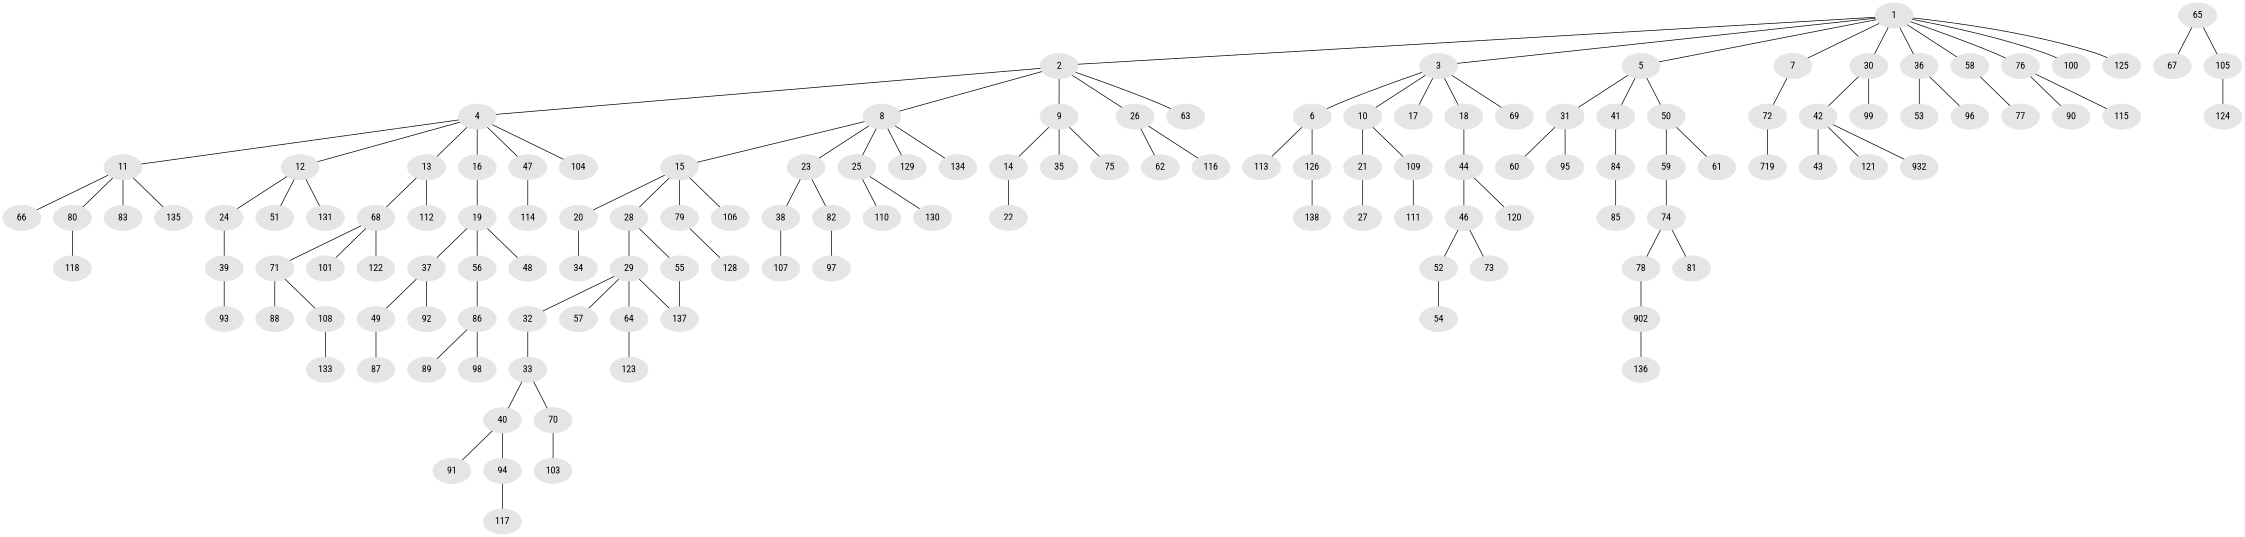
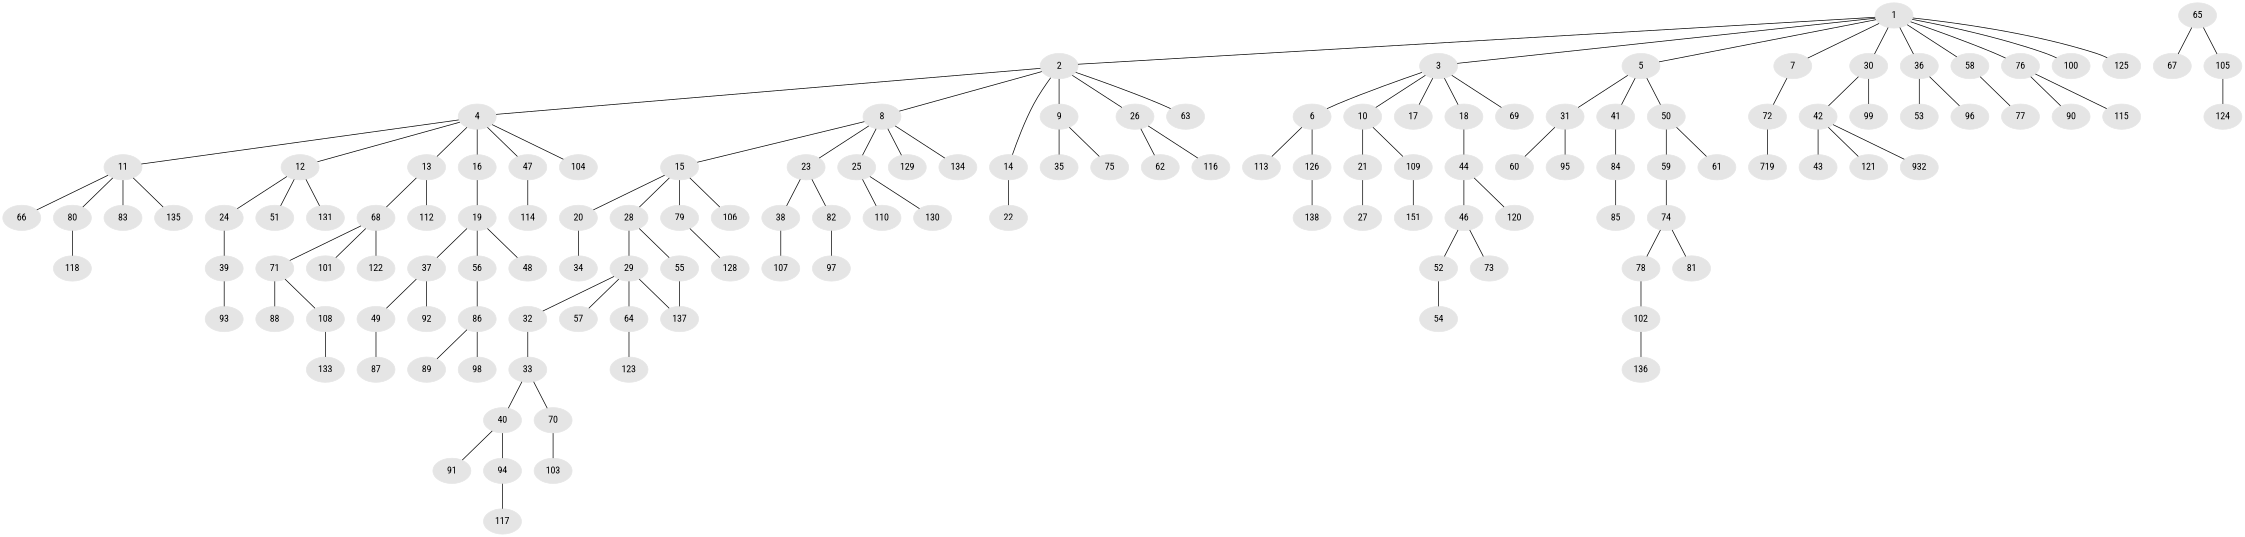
edge "9" -- "14": now "2" -- "14"
node "111": label "111" -> "151"
node "902": label "902" -> "102"
